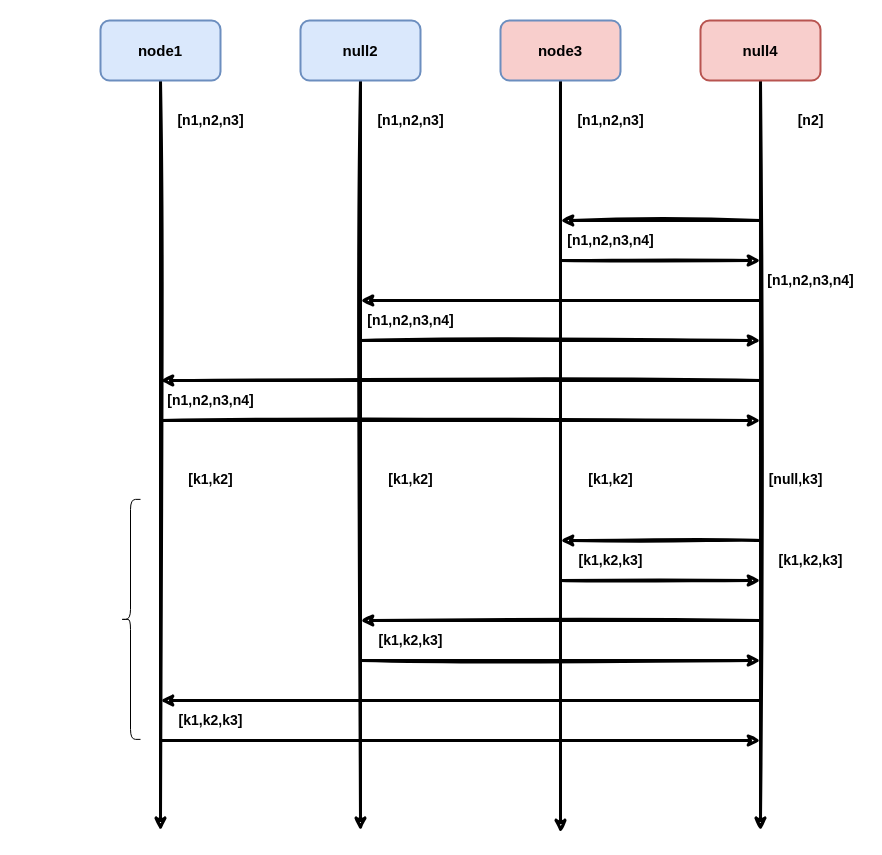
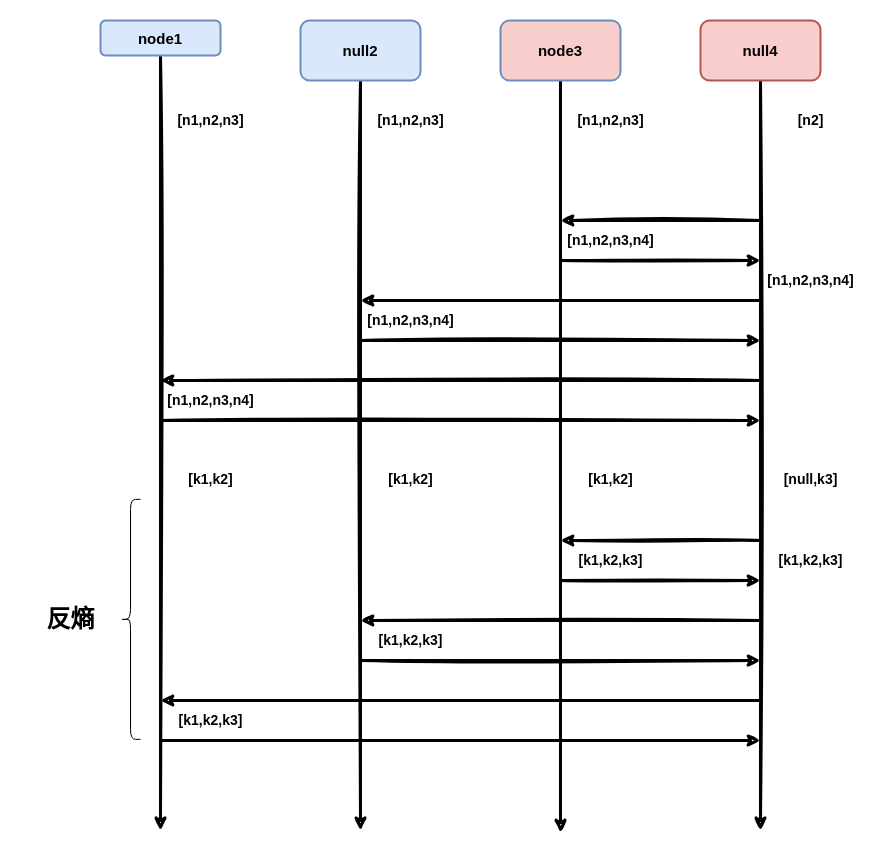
node "node1": size 120x60 -> 120x35
node "[null,k3]": moved (796, 479) -> (811, 479)
node "反熵": added
